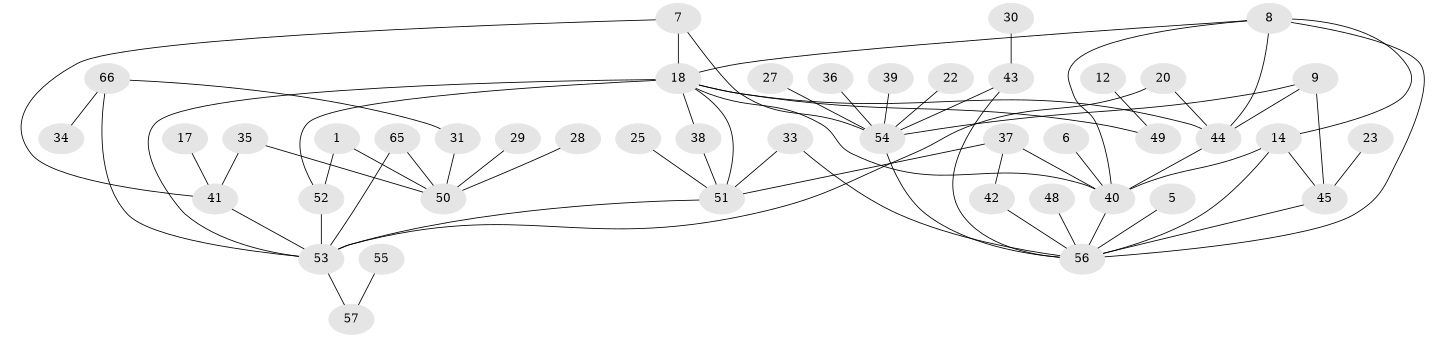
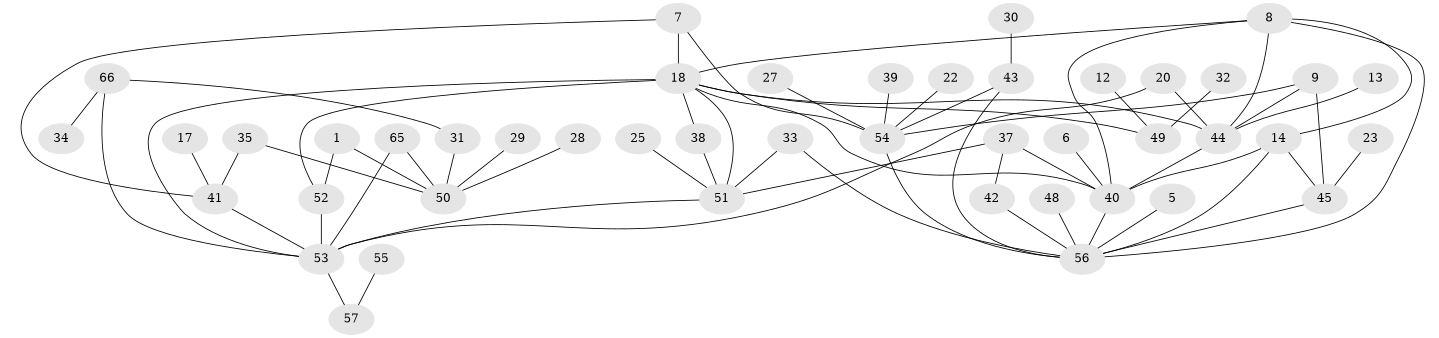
node "36": removed
node "32": added
node "13": added
